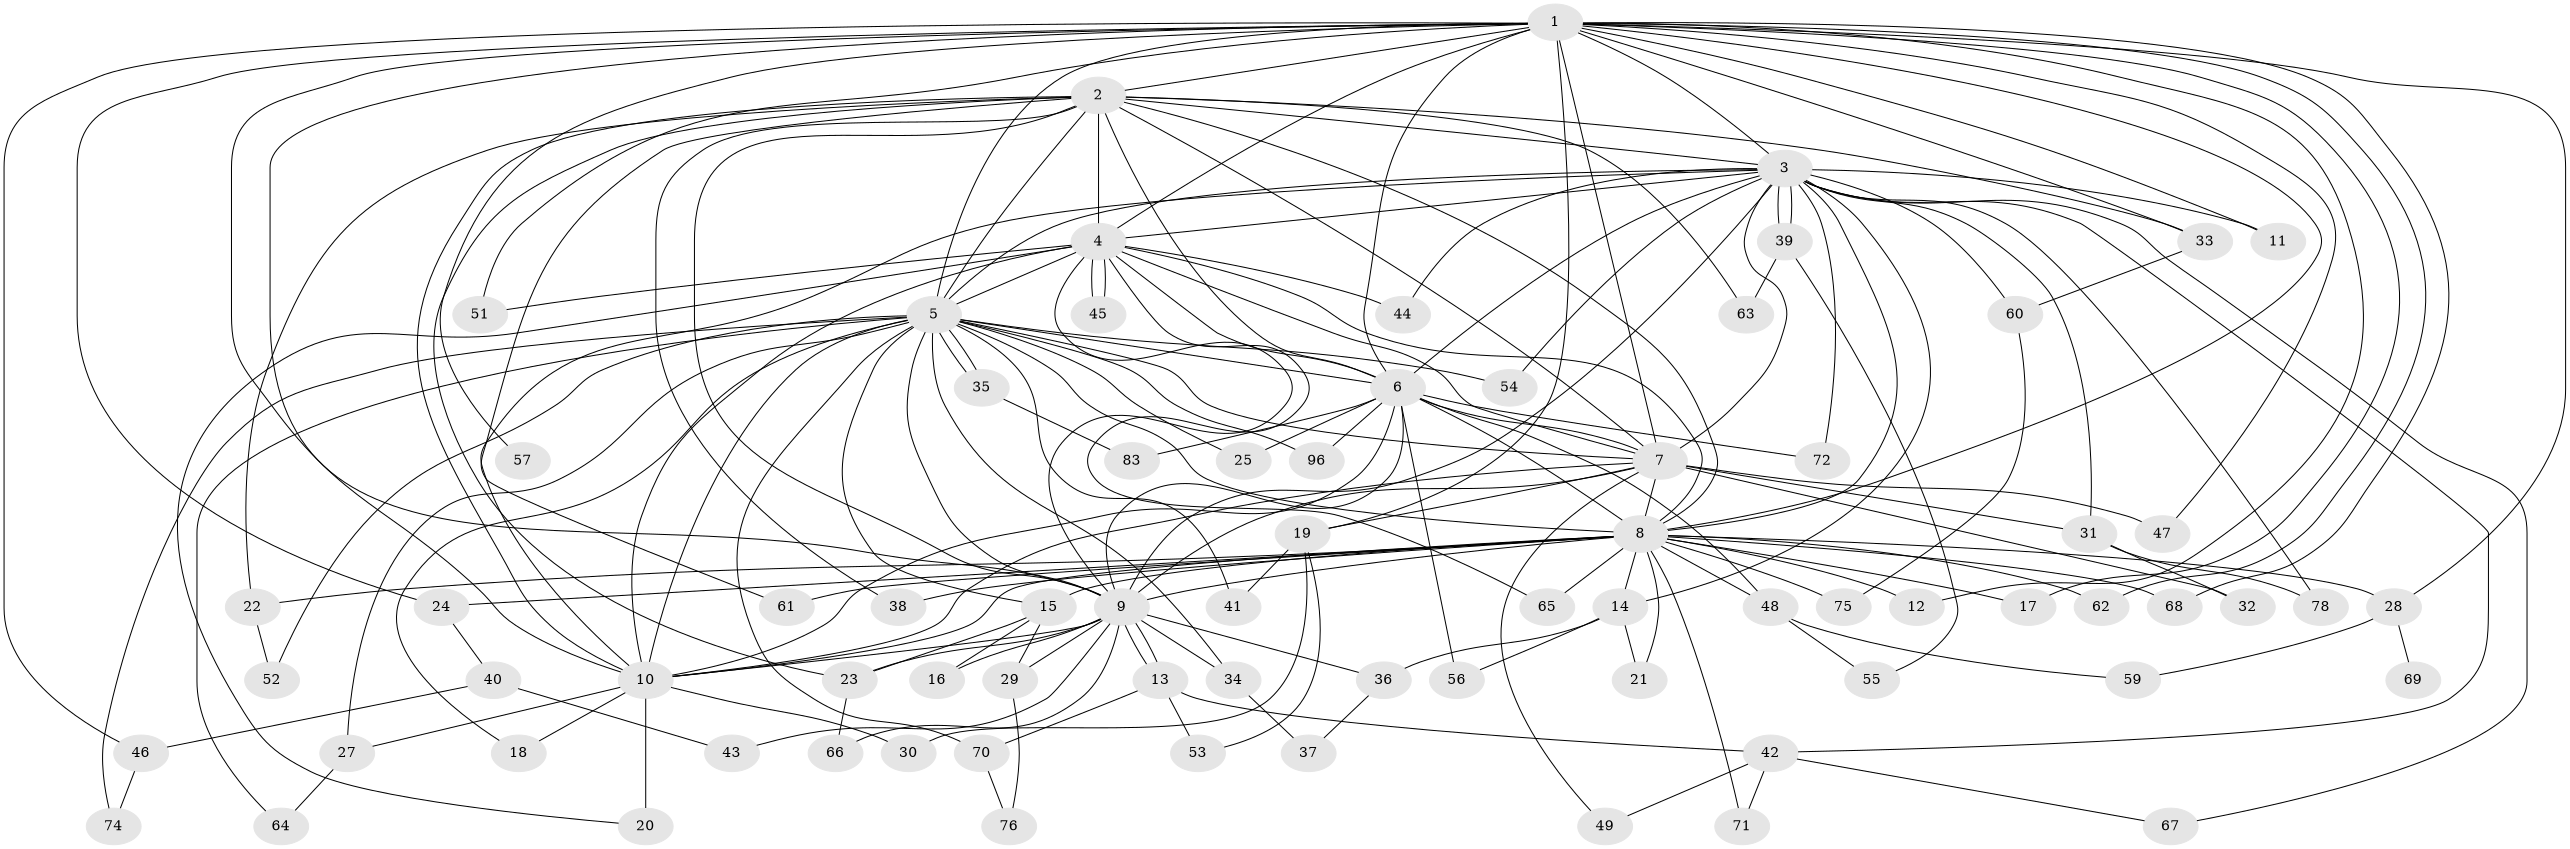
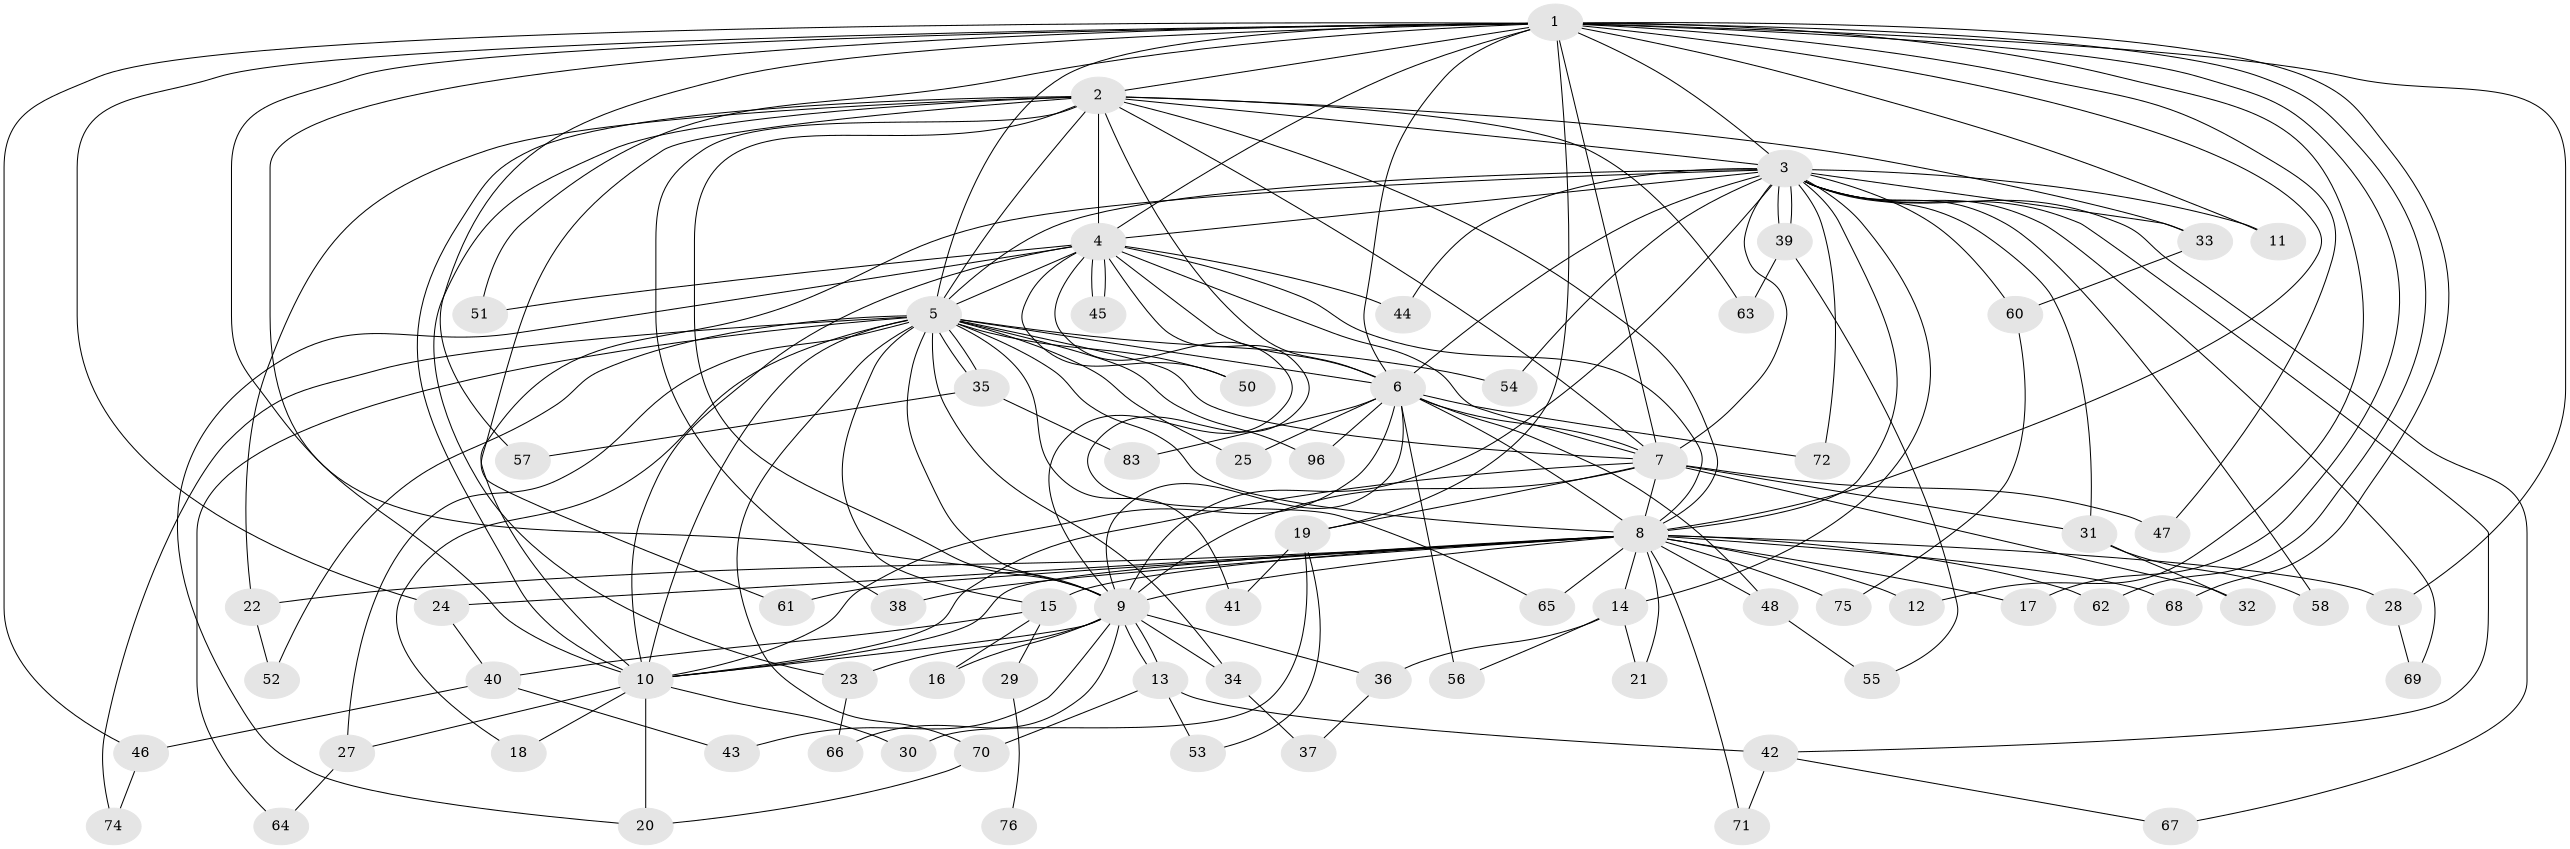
edge "1" -- "33": now "3" -- "33"
edge "3" -- "69": added
node "50": added
edge "35" -- "57": added
node "78": label "78" -> "58"
edge "15" -- "23": now "15" -- "40"
edge "9" -- "29": removed
node "59": removed
edge "70" -- "76": now "70" -- "20"
node "49": removed
